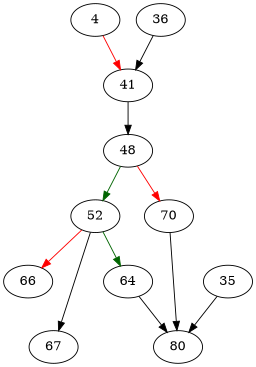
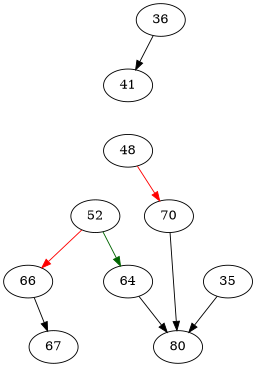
node "4": removed
edge "41" -> "48": removed
edge "48" -> "52": removed
edge "52" -> "67": now "66" -> "67"
